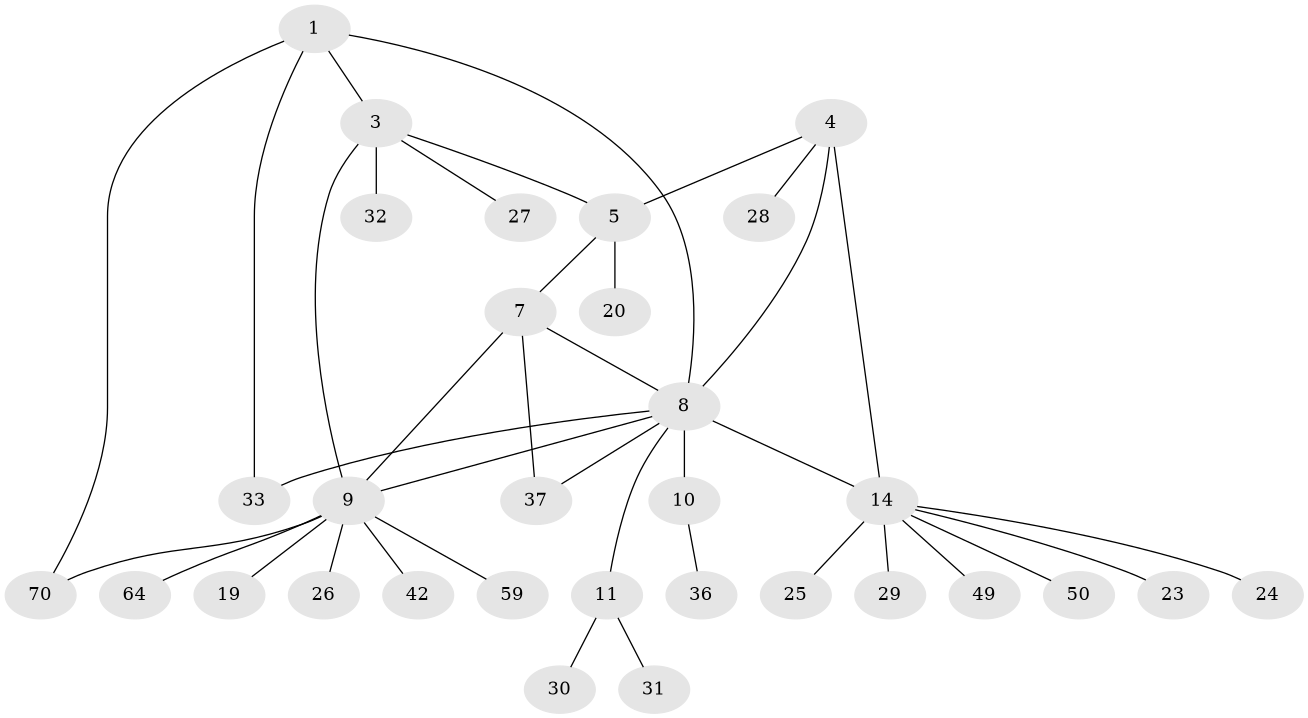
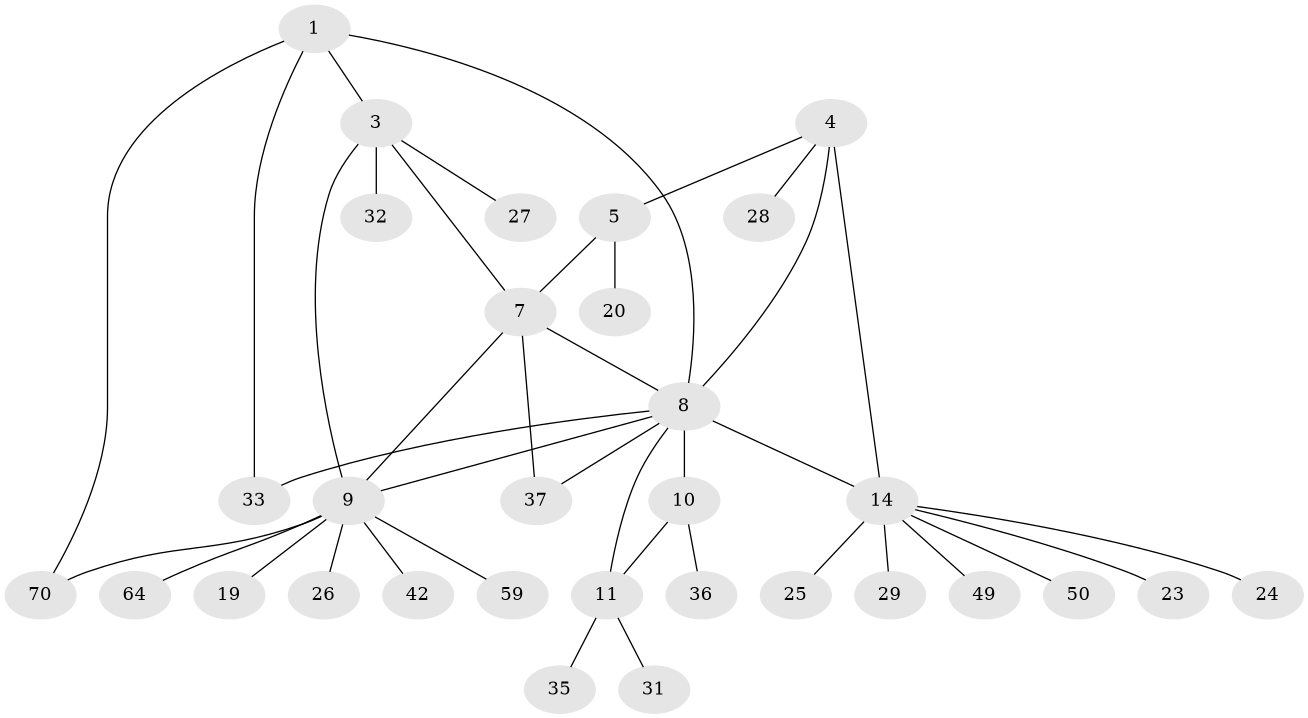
edge "3" -- "5": now "3" -- "7"
edge "10" -- "11": added
node "30": label "30" -> "35"
